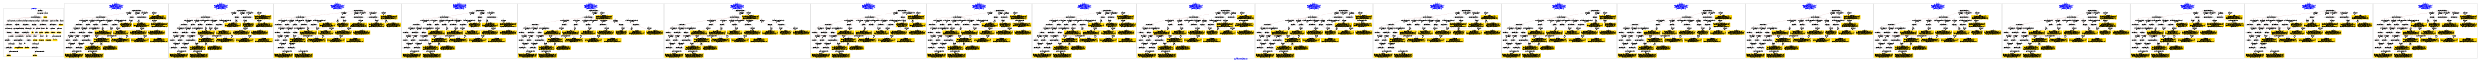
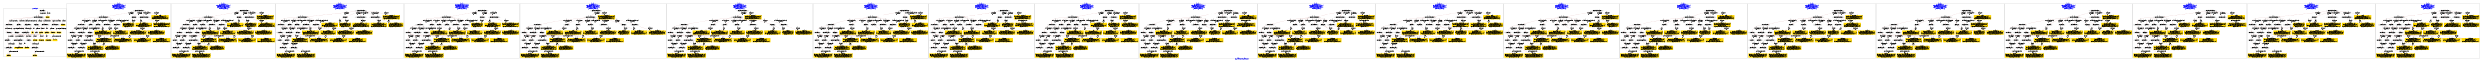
edge "E34_Inscription1" -> "Inscription": label "P3_has_note" -> "P32_used_general_technique"
